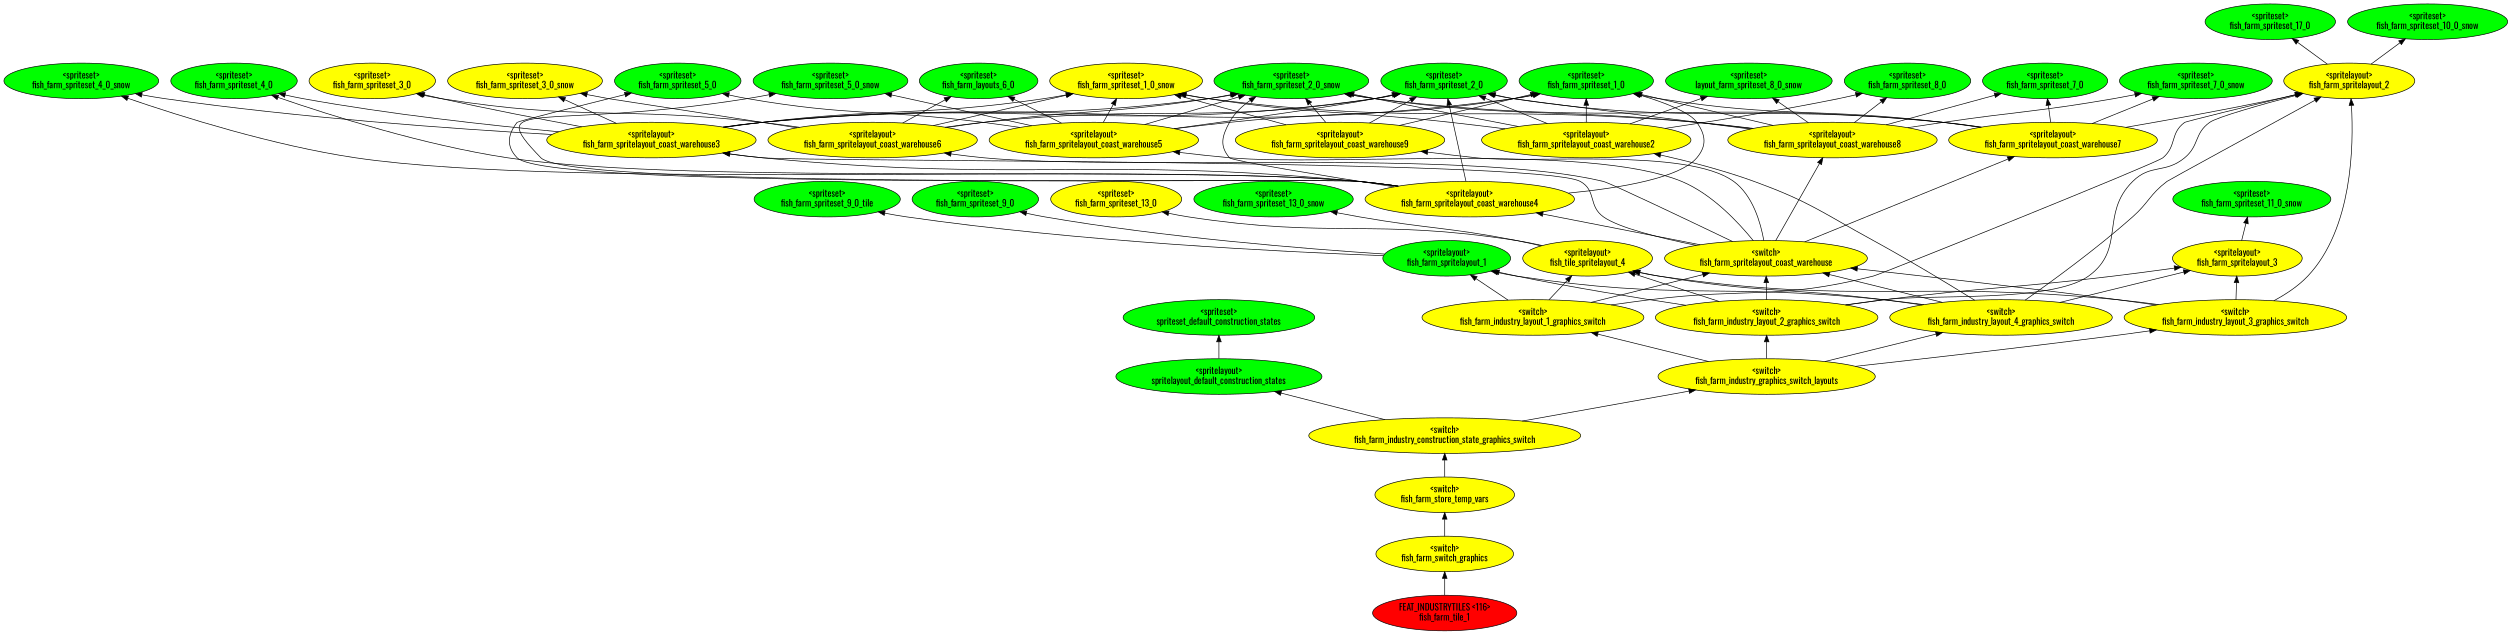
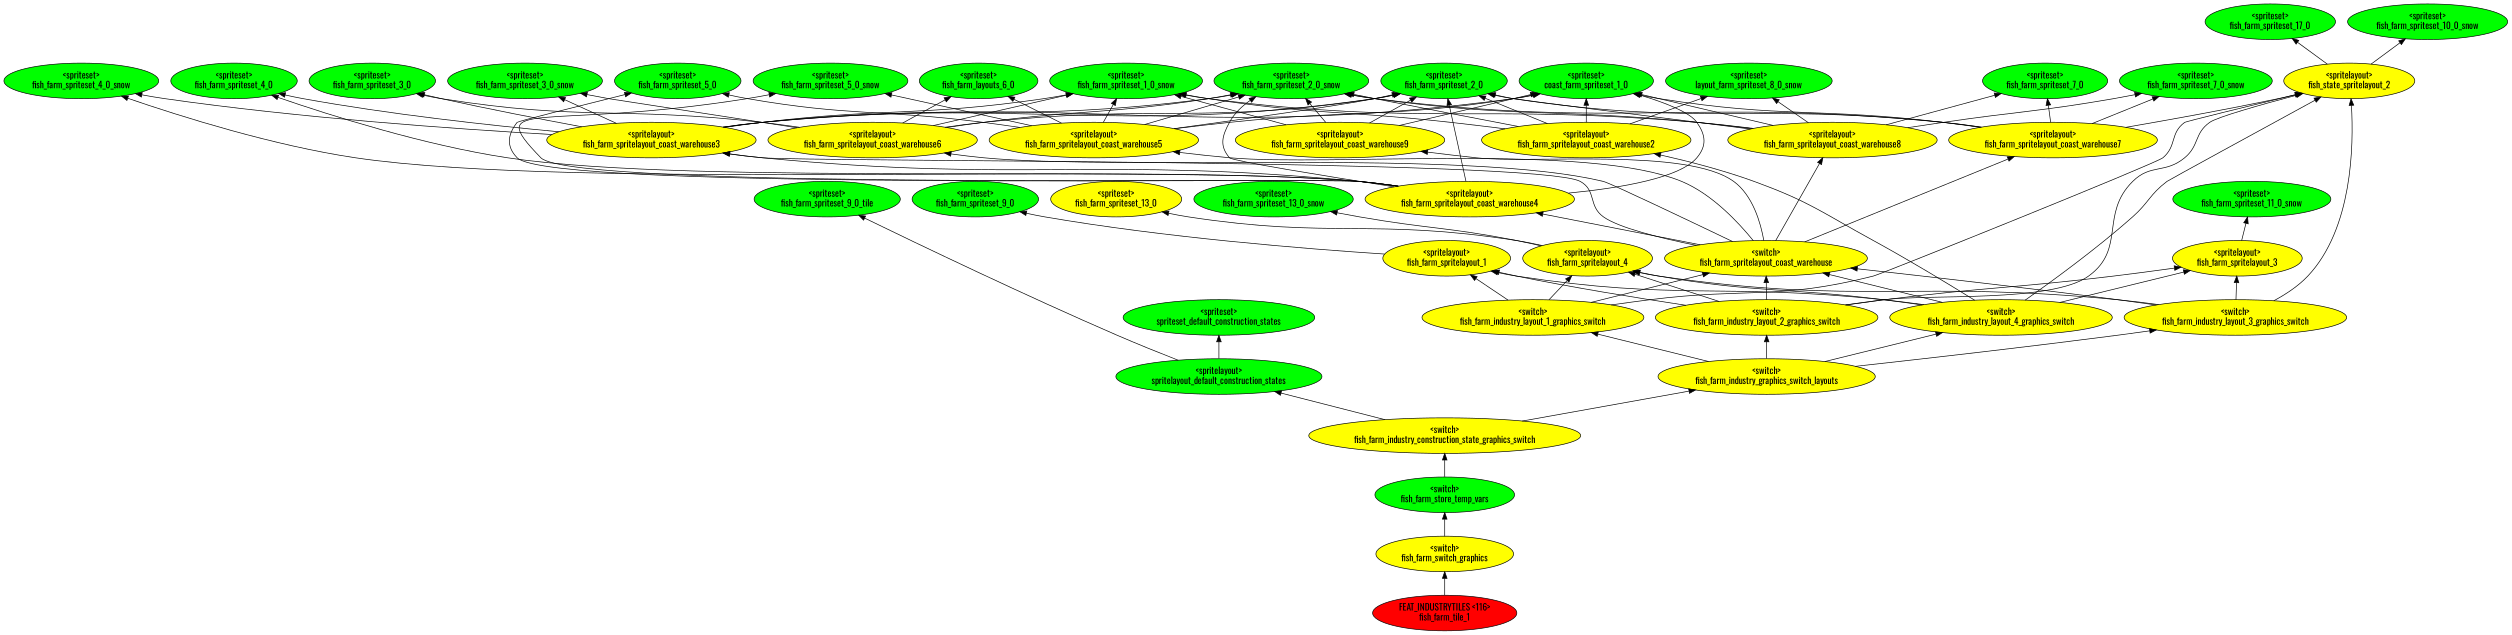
node "<spriteset> fish_farm_spriteset_3_0": fillcolor yellow -> green
node "<spriteset> fish_farm_spriteset_3_0_snow": fillcolor yellow -> green
node "<spriteset> fish_farm_spriteset_1_0_snow": fillcolor yellow -> green
node "<spriteset> fish_farm_spriteset_1_0": label "<spriteset> fish_farm_spriteset_1_0" -> "<spriteset> coast_farm_spriteset_1_0"
node "<spriteset> fish_farm_spriteset_8_0": removed
node "<spritelayout> fish_farm_spritelayout_2": label "<spritelayout> fish_farm_spritelayout_2" -> "<spritelayout> fish_state_spritelayout_2"
edge "<spritelayout> fish_farm_spritelayout_1" -> "<spriteset> fish_farm_spriteset_9_0_tile": now "<spritelayout> spritelayout_default_construction_states" -> "<spriteset> fish_farm_spriteset_9_0_tile"
node "<spritelayout> fish_farm_spritelayout_1": fillcolor green -> yellow
node "<spritelayout> fish_tile_spritelayout_4": label "<spritelayout> fish_tile_spritelayout_4" -> "<spritelayout> fish_farm_spritelayout_4"
node "<switch> fish_farm_store_temp_vars": fillcolor yellow -> green
